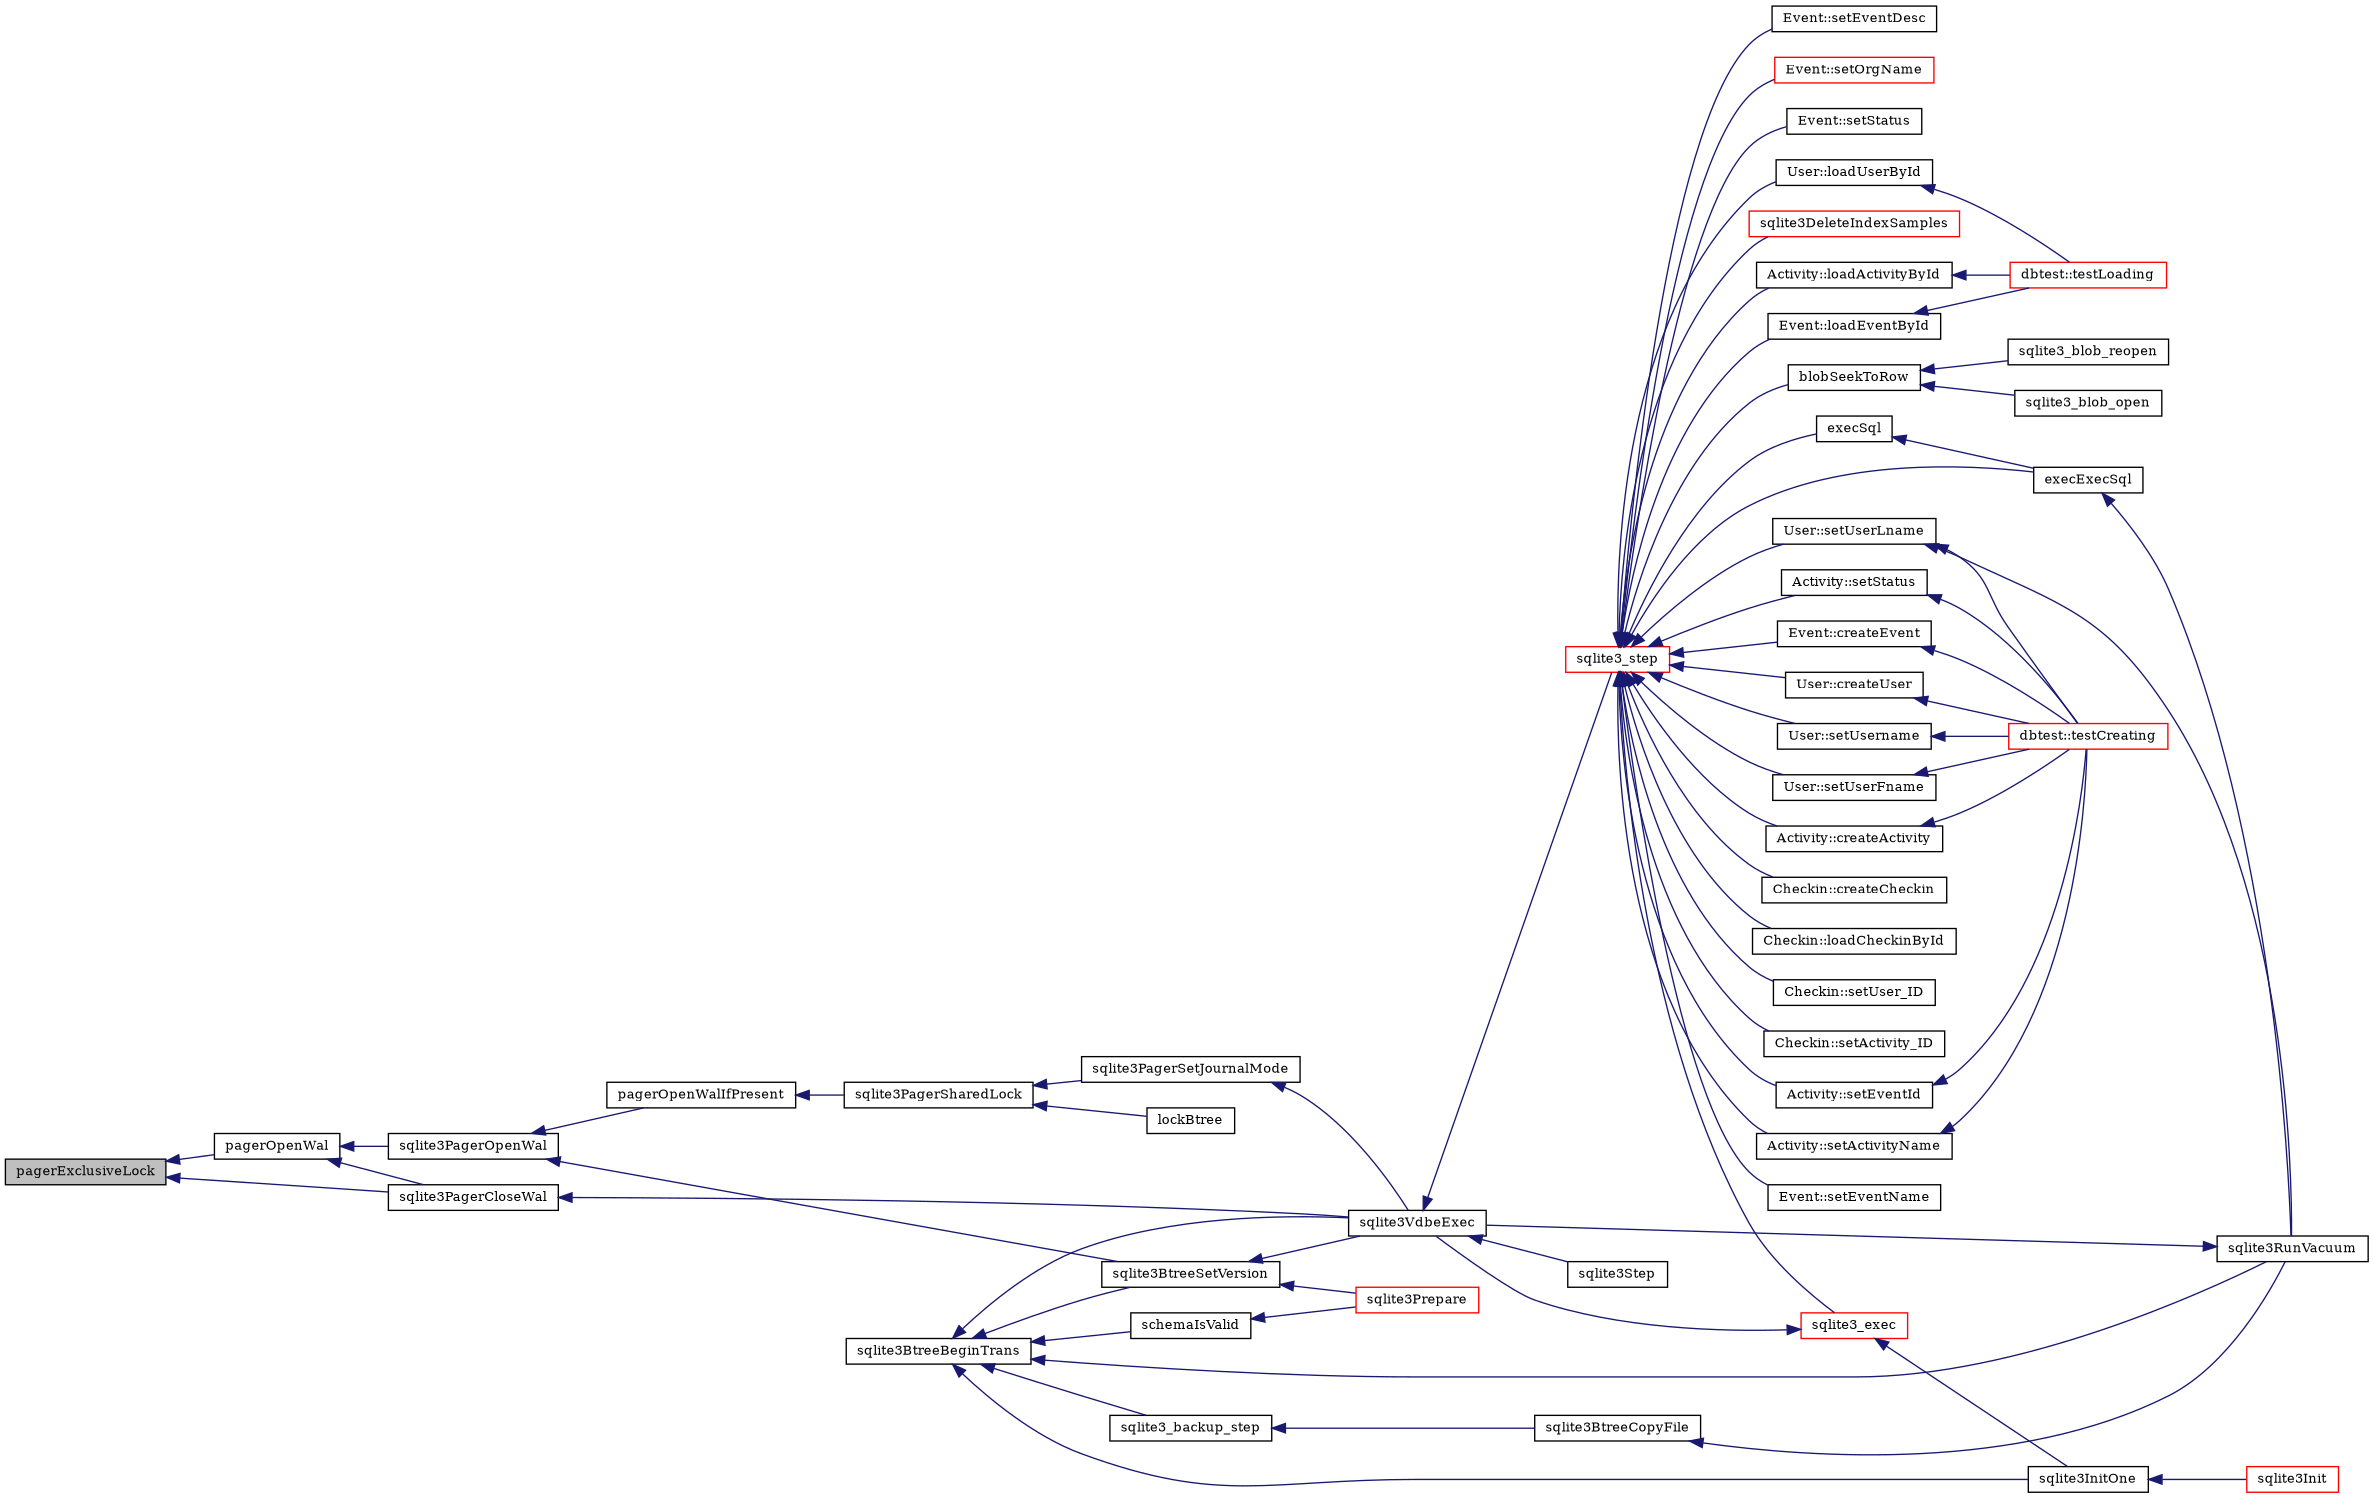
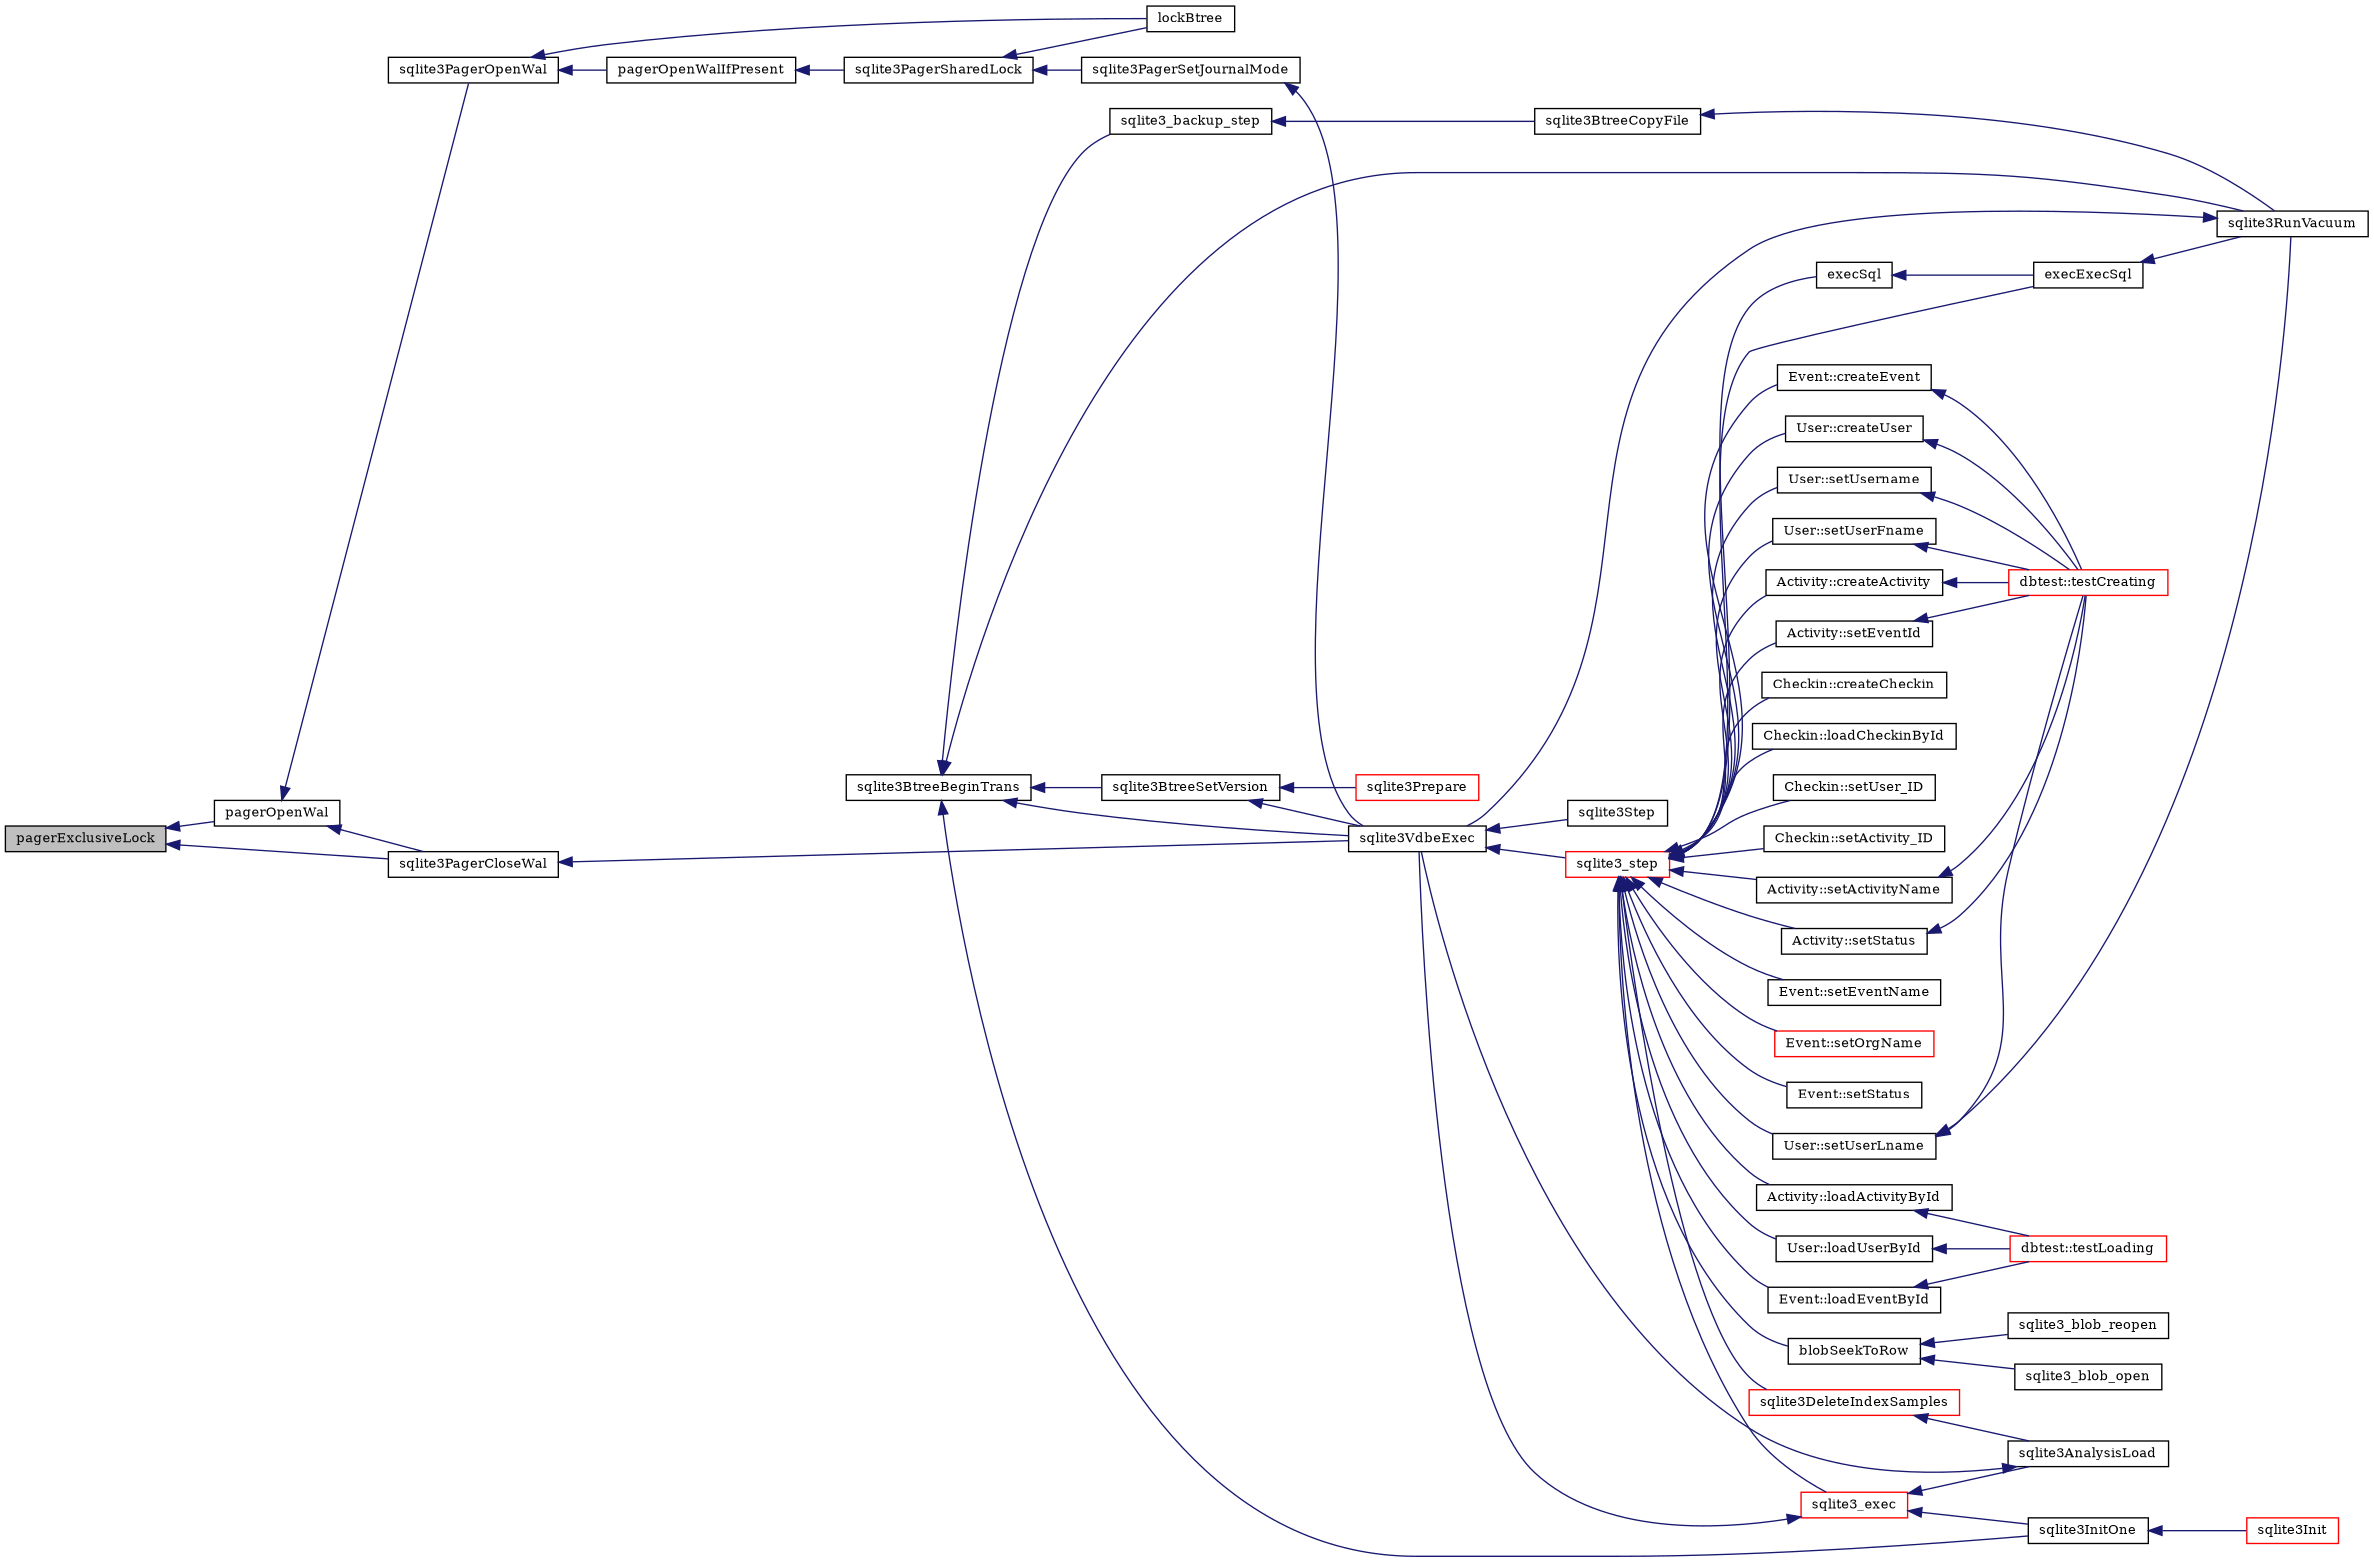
node "Event::setEventDesc": removed
edge "sqlite3BtreeSetVersion" -> "sqlite3PagerOpenWal": now "lockBtree" -> "sqlite3PagerOpenWal"
node "schemaIsValid": removed
node "sqlite3AnalysisLoad": added
